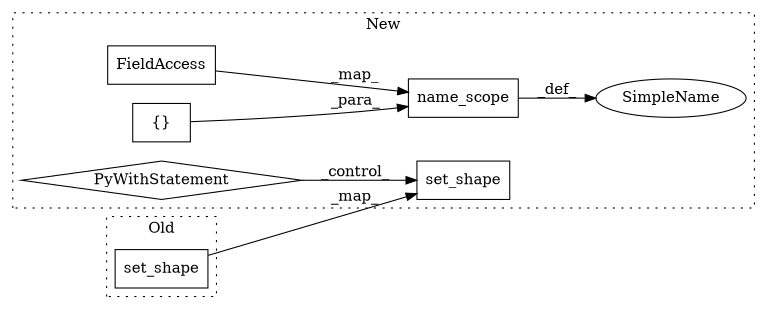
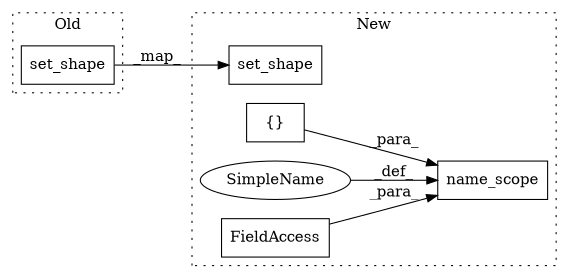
edge "FieldAccess" -> "name_scope": label "_map_" -> "_para_"
edge "name_scope" -> "SimpleName": reversed
node "PyWithStatement": removed
